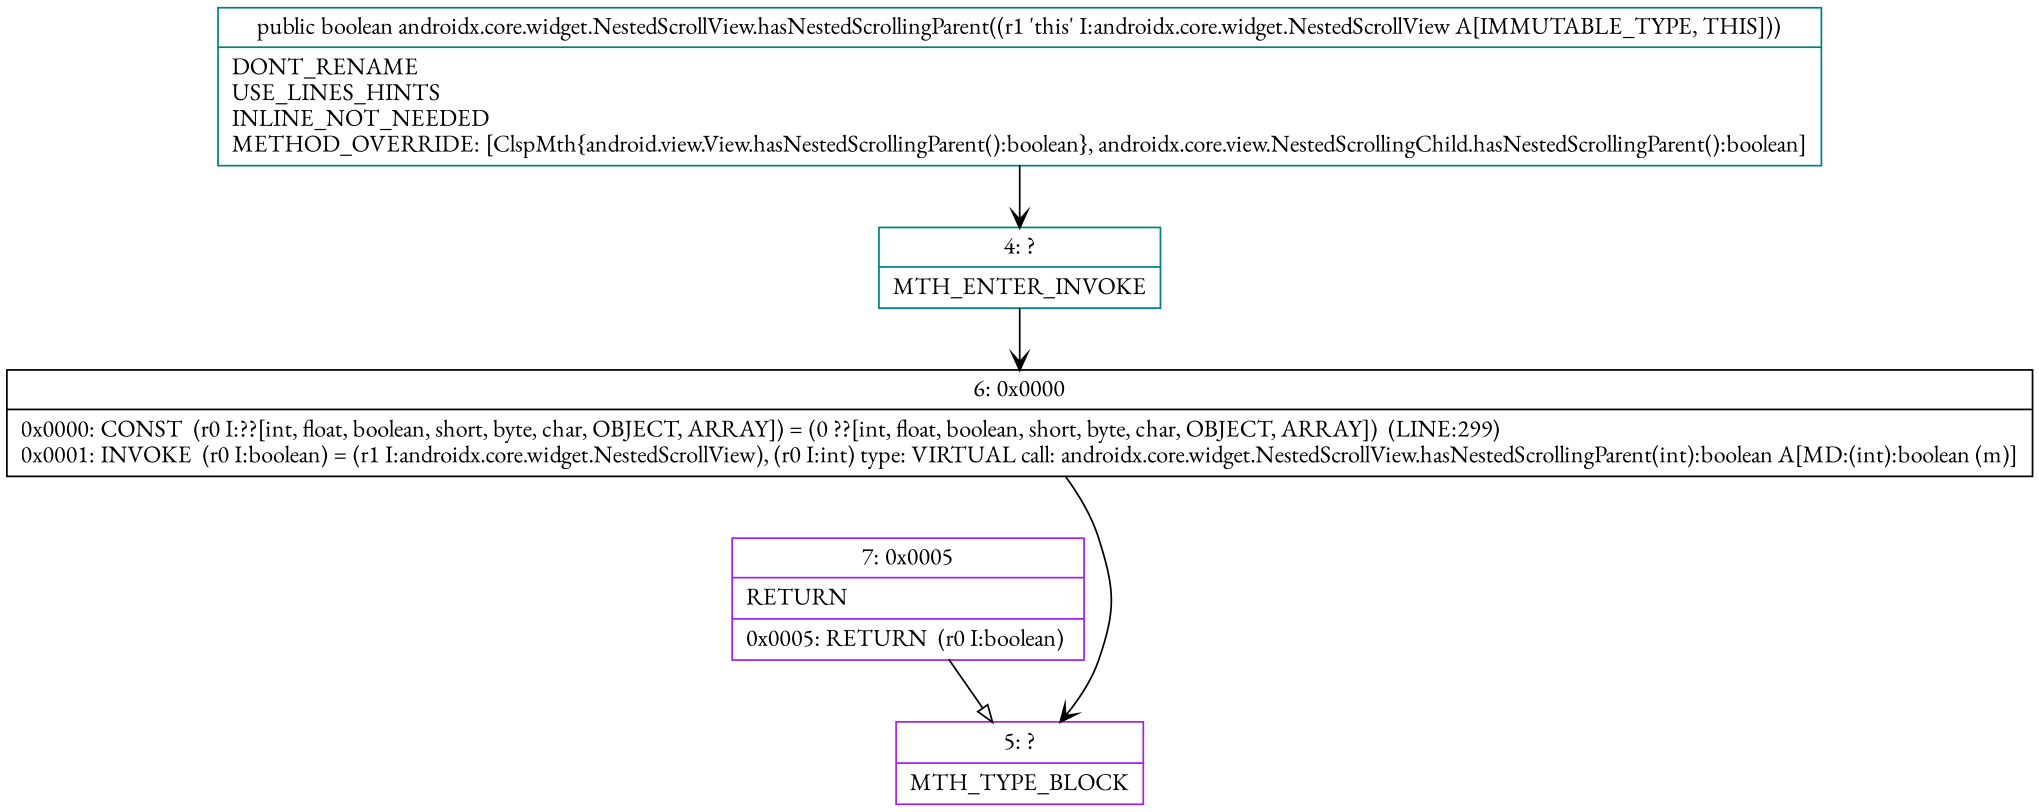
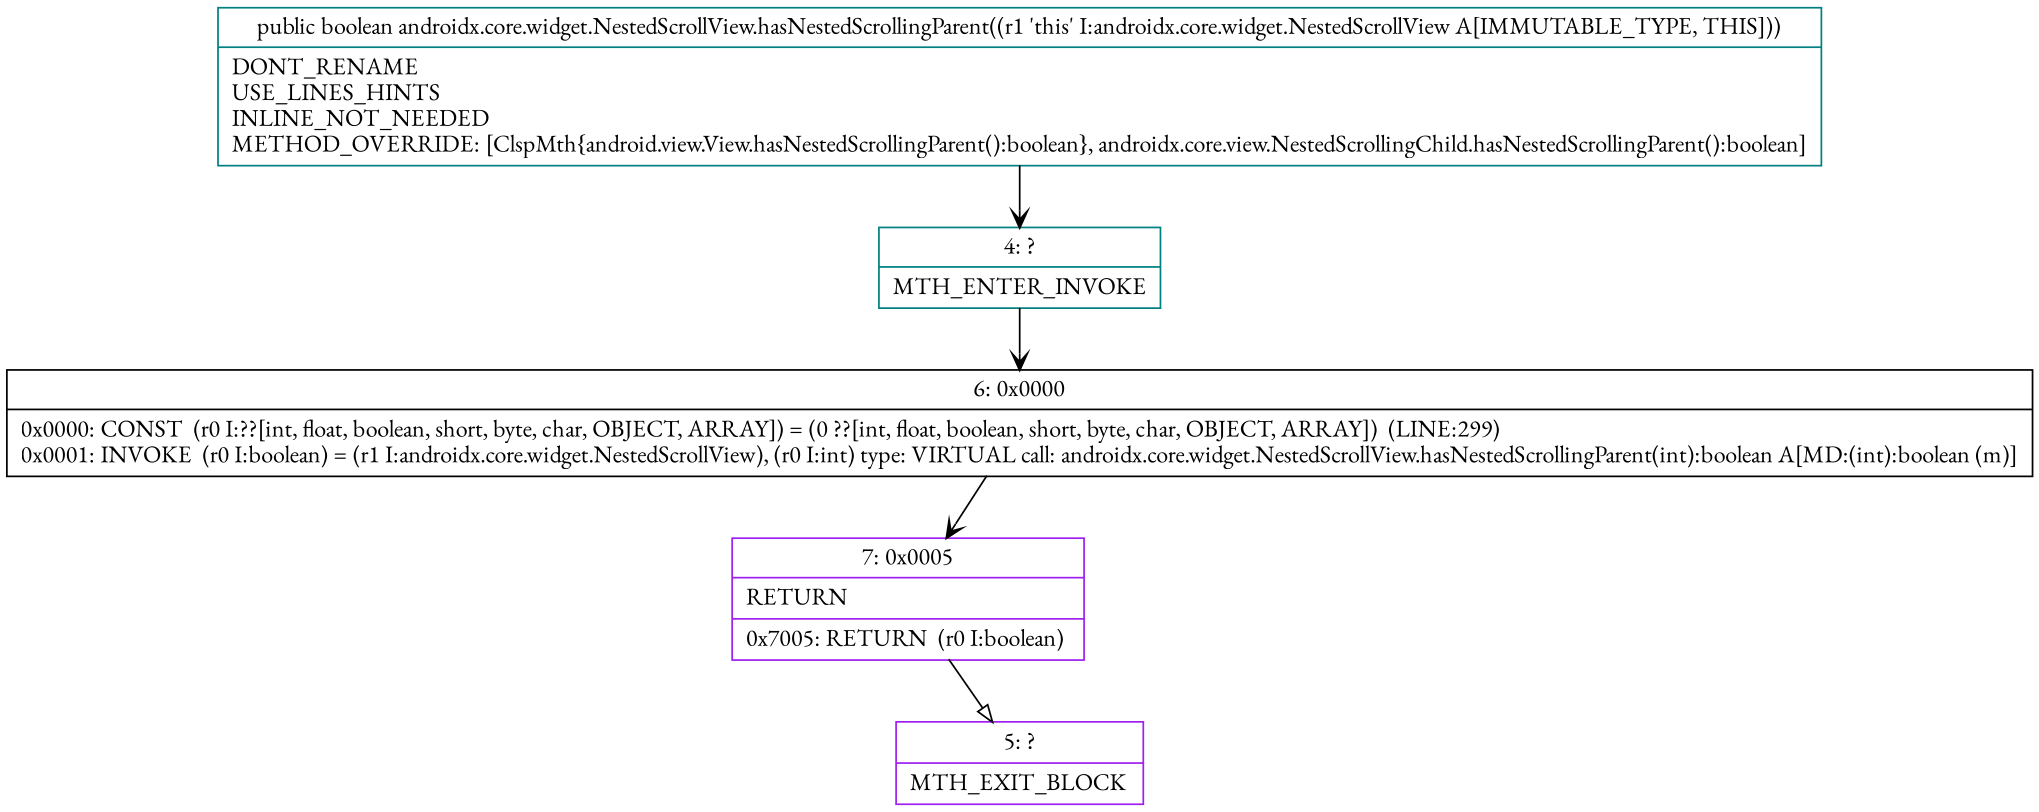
edge "6: 0x0000" -> "5: ?": now "6: 0x0000" -> "7: 0x0005"
node "7: 0x0005": text "0x0005: RETURN  (r0 I:boolean)" -> "0x7005: RETURN  (r0 I:boolean)"
node "5: ?": text "MTH_TYPE_BLOCK" -> "MTH_EXIT_BLOCK"
